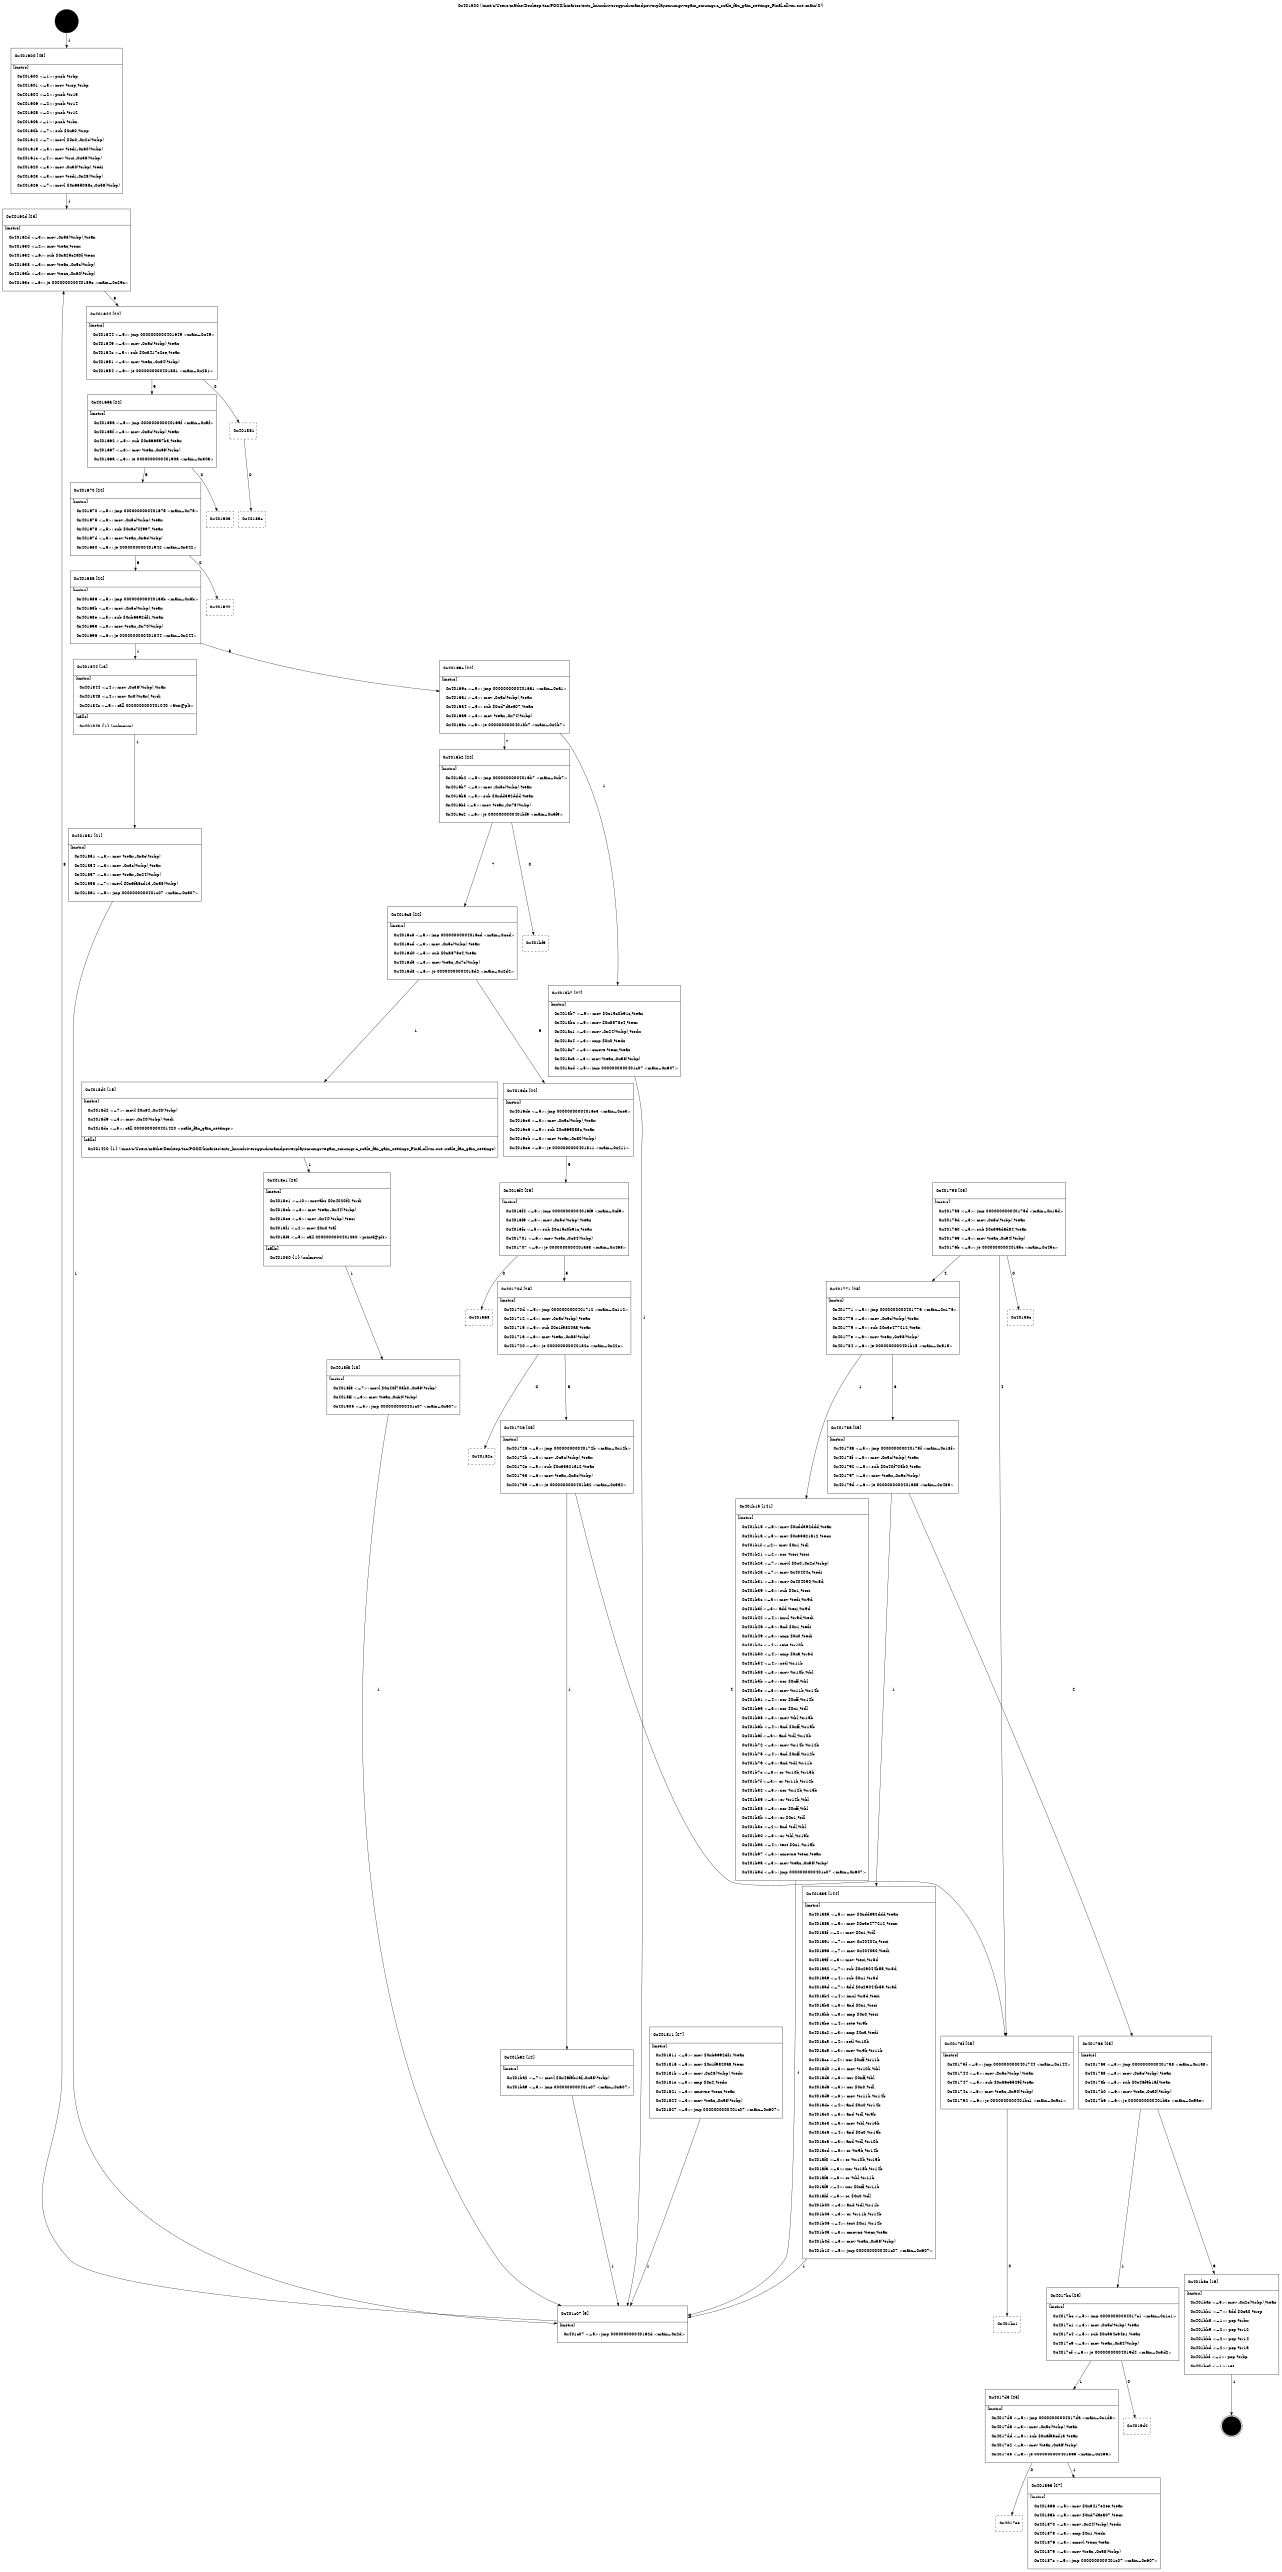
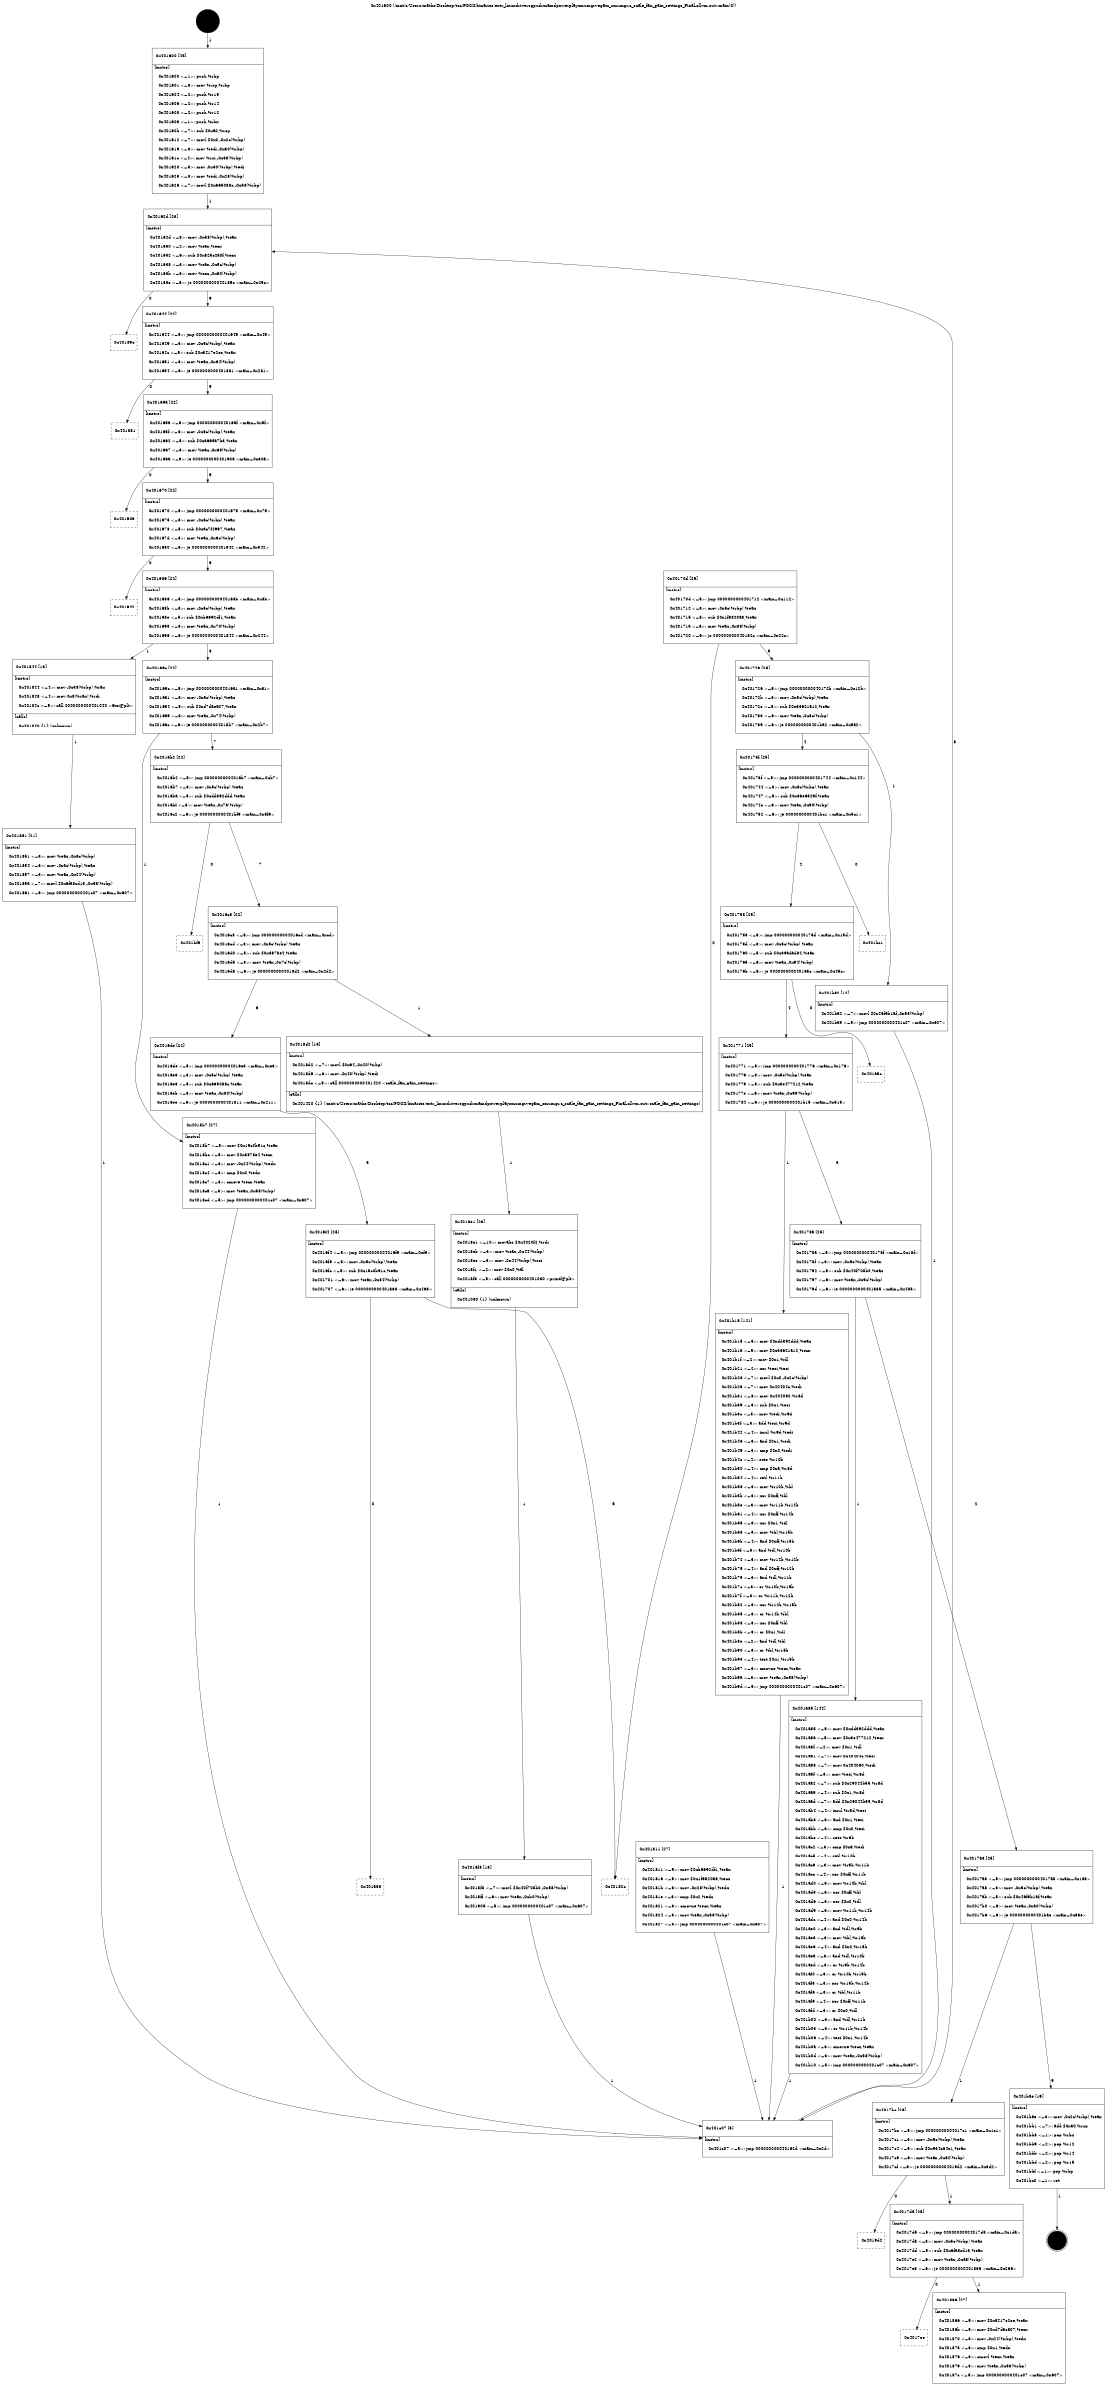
edge "0x401881" -> "0x40189c": now "0x40162d [23]" -> "0x40189c"
edge "0x4016f4 [25]" -> "0x40170d [25]": now "0x4016f4 [25]" -> "0x40182c"
edge "0x401758 [25]" -> "0x40173f [25]": reversed
